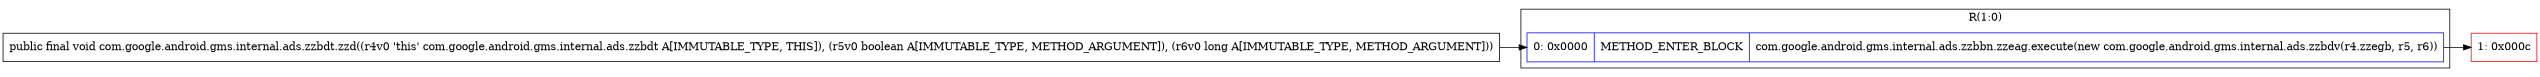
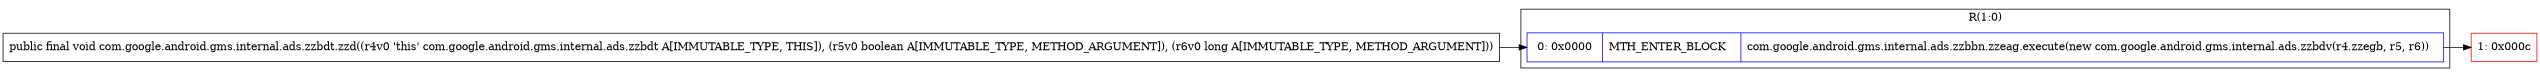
node "0: 0x0000": text "METHOD_ENTER_BLOCK" -> "MTH_ENTER_BLOCK"
